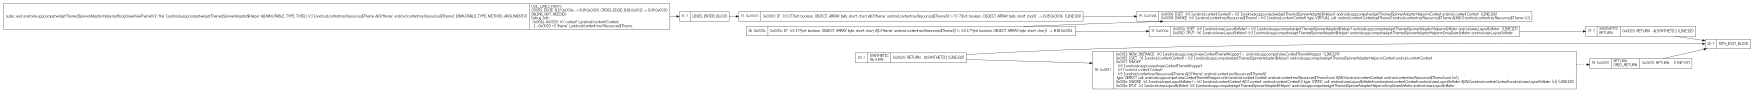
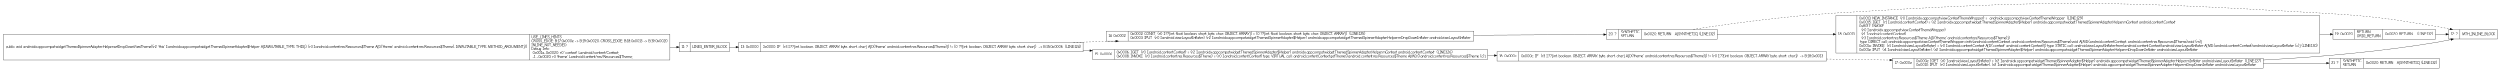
edge "16: 0x000c" -> "15: 0x0006": reversed
edge "16: 0x000c" -> "17: 0x000e": style solid -> dashed
node "14: 0x0002": added
edge "21: ?" -> "12: ?": now "17: 0x000e" -> "12: ?"
node "12: ?": text "MTH_EXIT_BLOCK" -> "MTH_INLINE_BLOCK"
edge "20: ?" -> "12: ?": style solid -> dashed
node "18: 0x0013": text "0x0017: INVOKE" -> "0x8017: INVOKE"
edge "18: 0x0013" -> "19: 0x0020": style dashed -> solid
